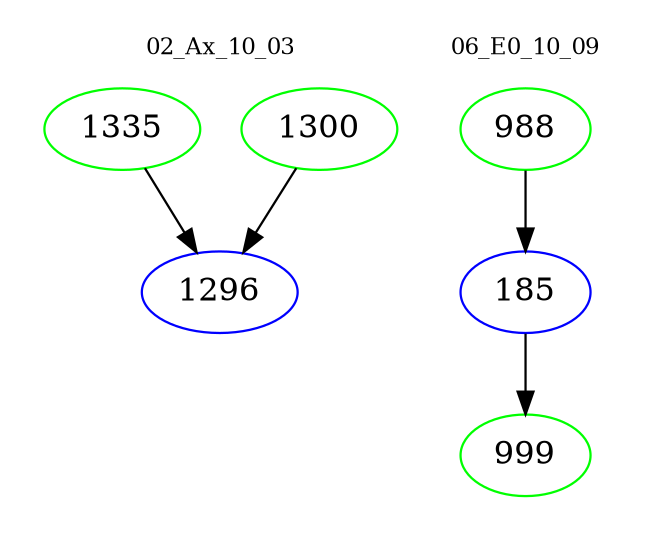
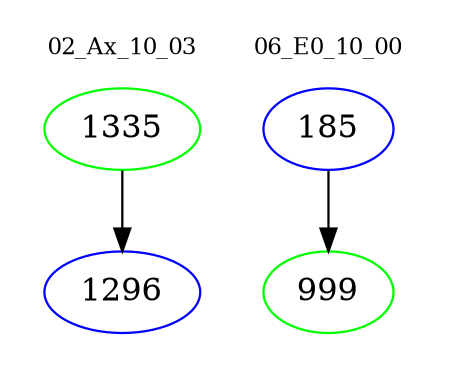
cluster "06_E0_10_09": label "06_E0_10_09" -> "06_E0_10_00"
node "1300": removed
node "988": removed
